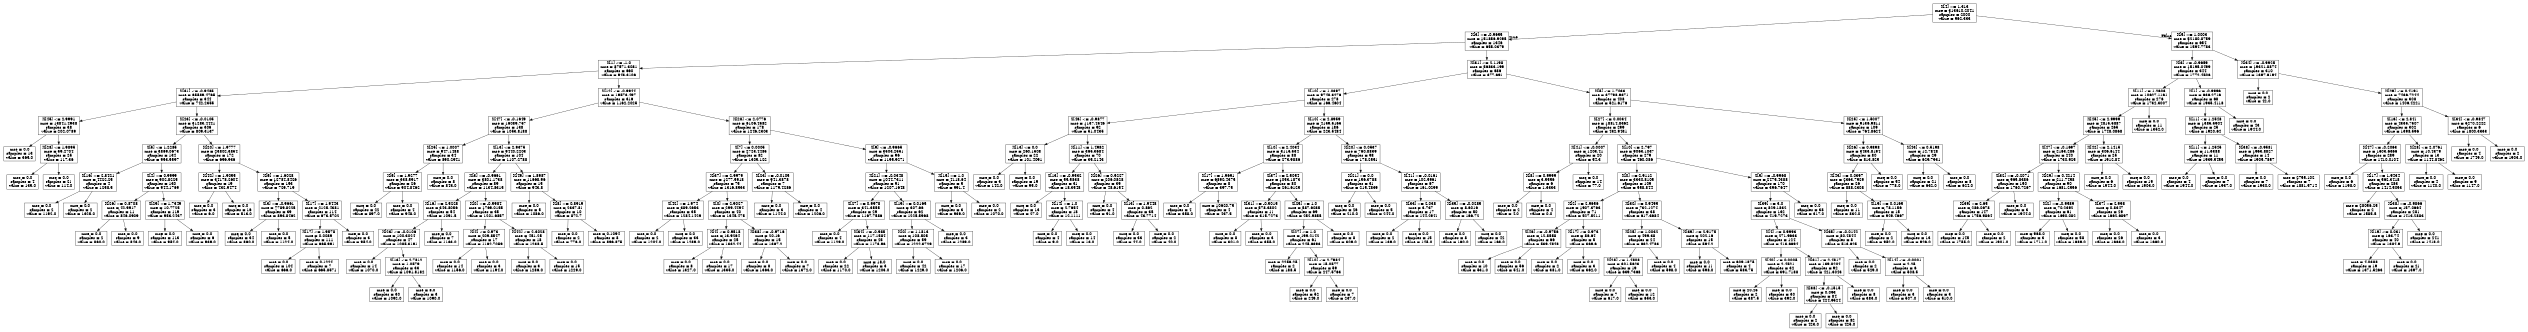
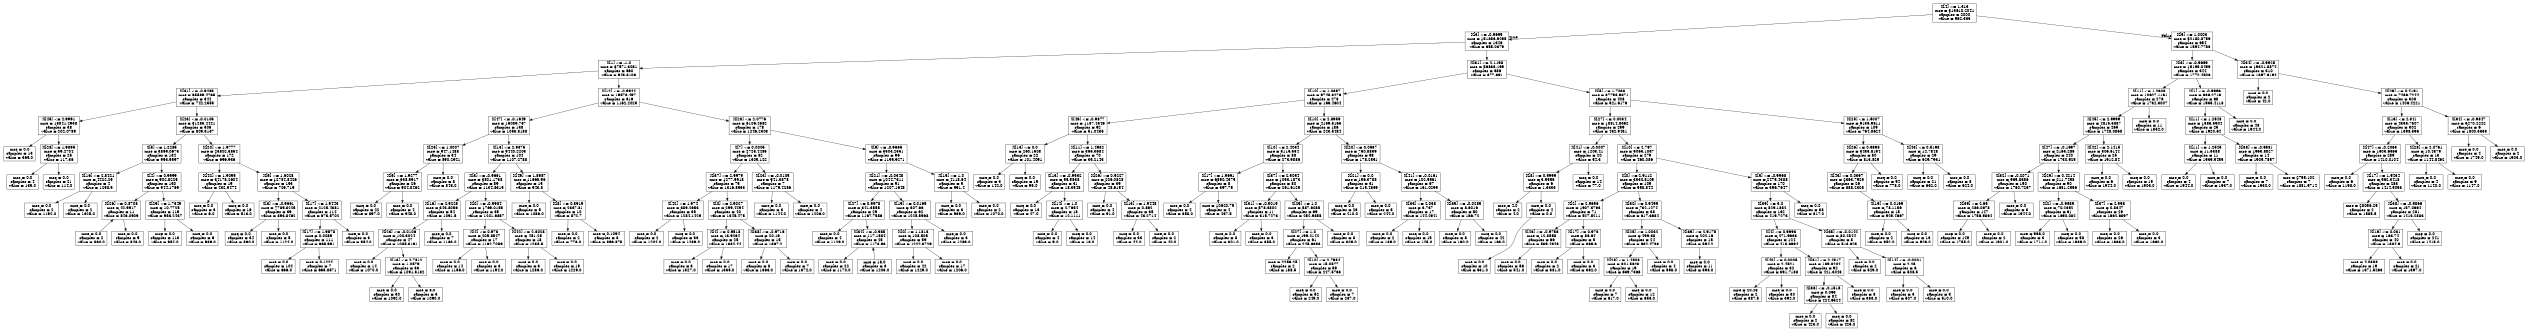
node "X[13] <= 1.9448 mse = 0.862 samples = 35 value = 43.7714": label "X[13] <= 1.9448 mse = 0.862 samples = 35 value = 43.7714" -> "X[13] <= 1.9448 mse = 0.862 samples = 35 value = 43.2714"
node "mse = 0.0 samples = 2 value = 4.0": label "mse = 0.0 samples = 2 value = 4.0" -> "mse = 4.0 samples = 2 value = 4.0"
node "mse = 0.0 samples = 11 value = 832.0": removed
edge "X[26] <= 0.8708 mse = 42.9917 samples = 11 value = 846.0909" -> "mse = 0.0 samples = 2 value = 860.0": reversed
edge "X[34] <= -0.985 mse = 117.1584 samples = 25 value = 1173.96" -> "mse = 18.0 samples = 3 value = 1203.0": reversed
edge "X[46] <= -0.9756 mse = 12.8558 samples = 66 value = 539.4848" -> "mse = 0.0 samples = 10 value = 531.0": now "mse = 0.0 samples = 4 value = 0.0" -> "mse = 0.0 samples = 10 value = 531.0"
node "mse = 609.1875 samples = 4 value = 583.75": removed
